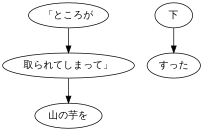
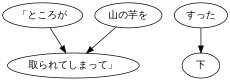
edge "下" -> "すった": reversed
edge "取られてしまって」" -> "山の芋を": reversed
